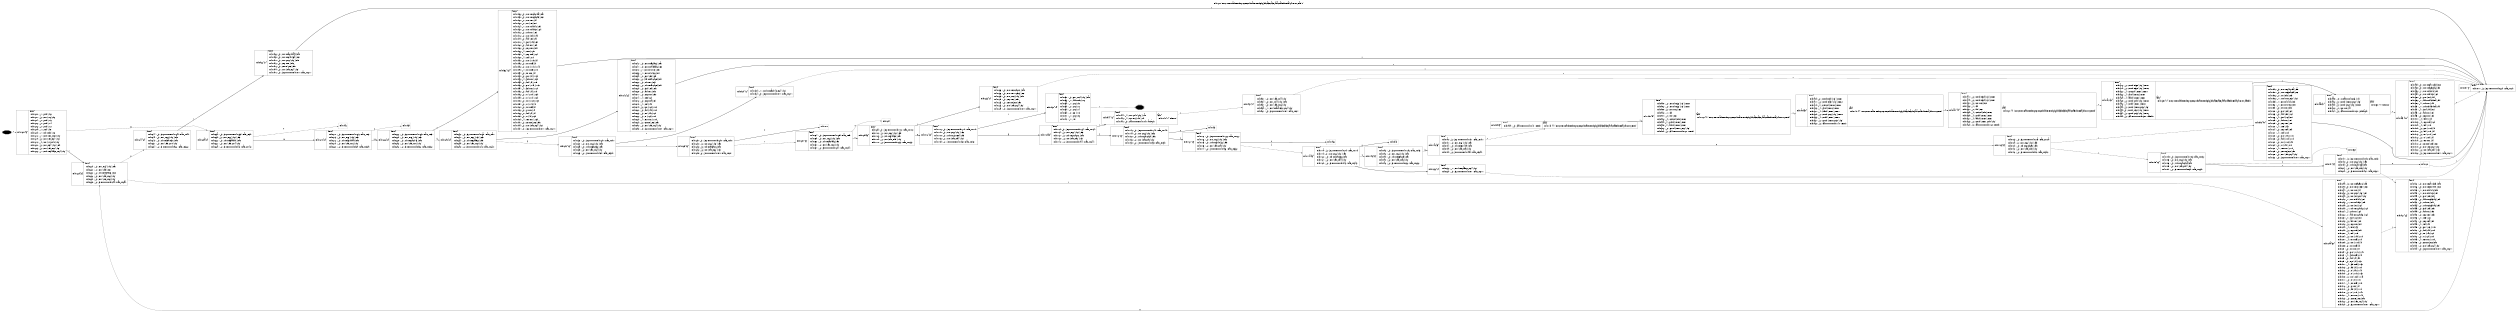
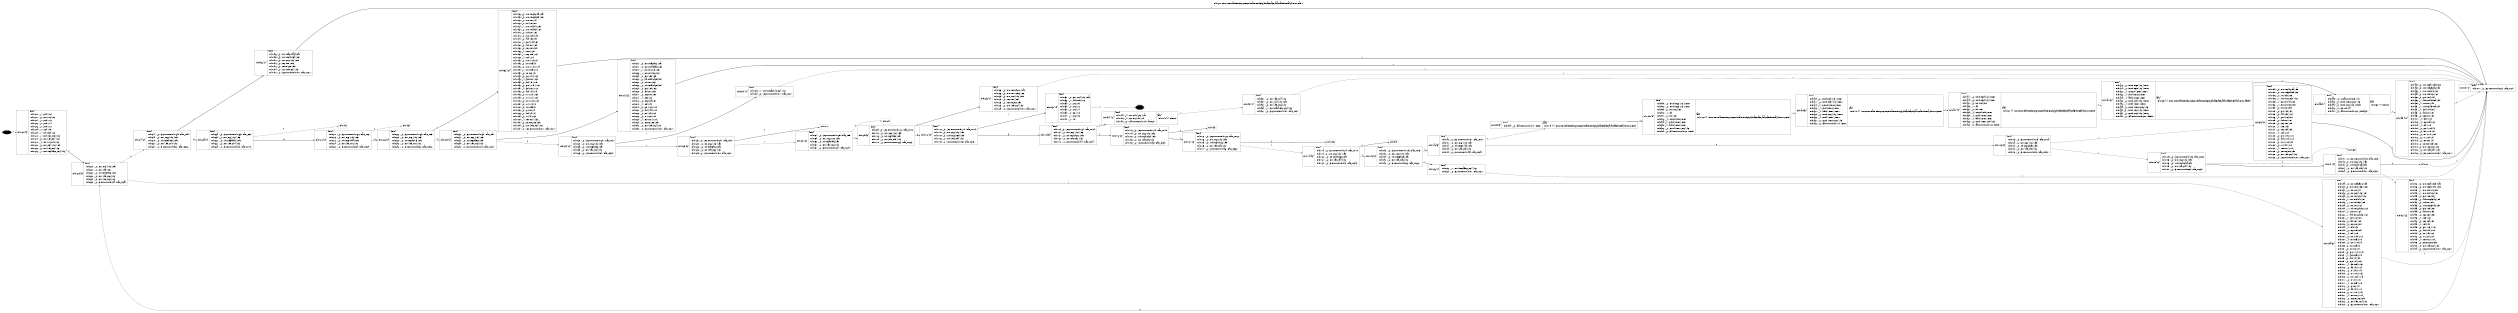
edge "0x401600 [45]" -> "0x40165a [22]": now "0x401644 [22]" -> "0x40165a [22]"
edge "0x40177a [25]" -> "0x401c36 [12]": now "0x401793 [25]" -> "0x401c36 [12]"
edge "0x401c9a [150]" -> "0x401981 [88]": now "0x401c9a [150]" -> "0x401e77 [5]"
